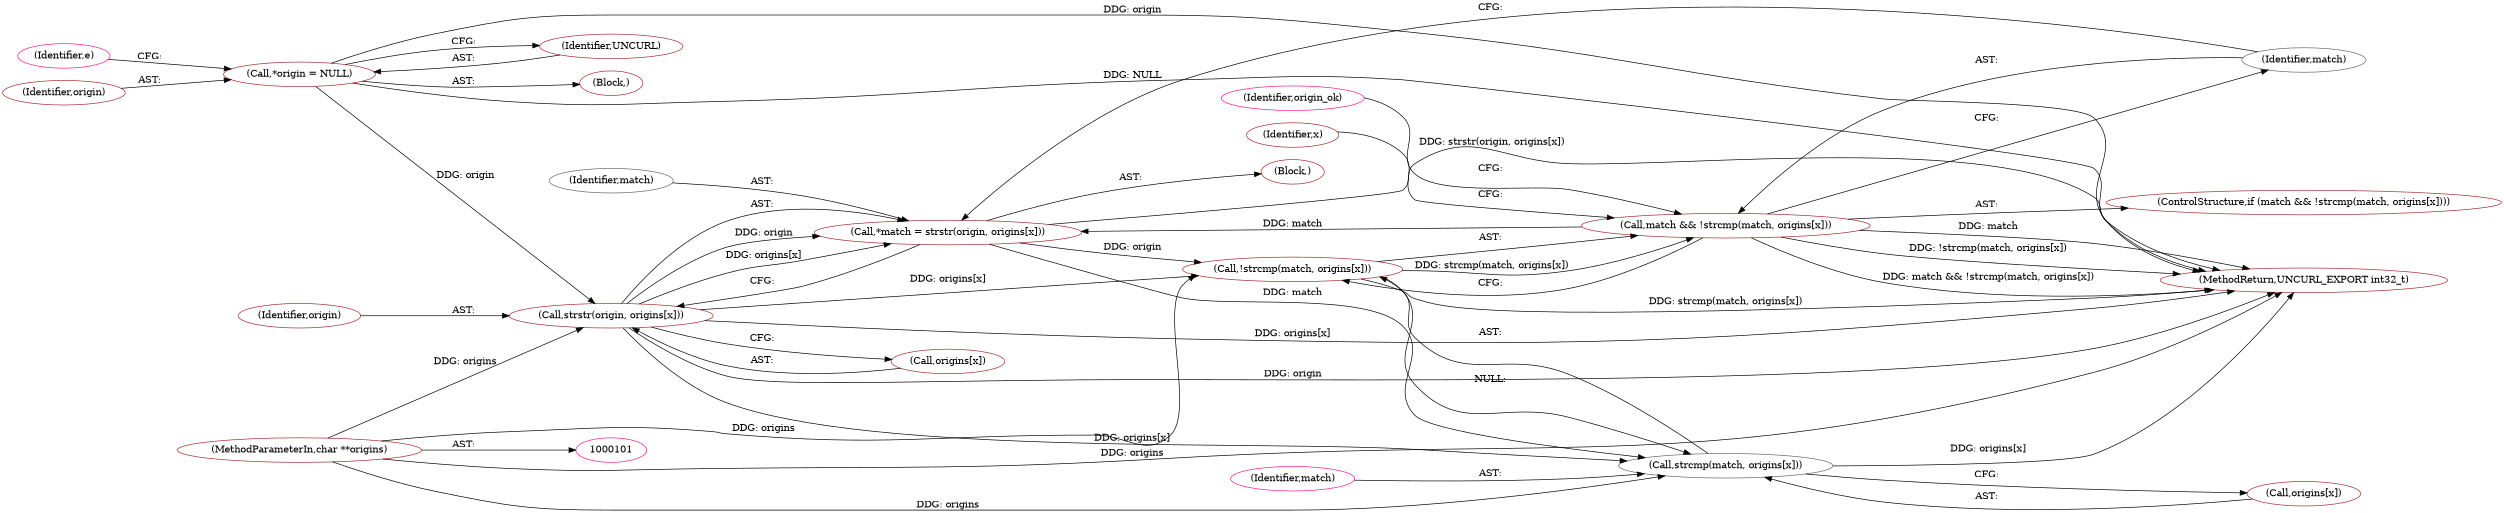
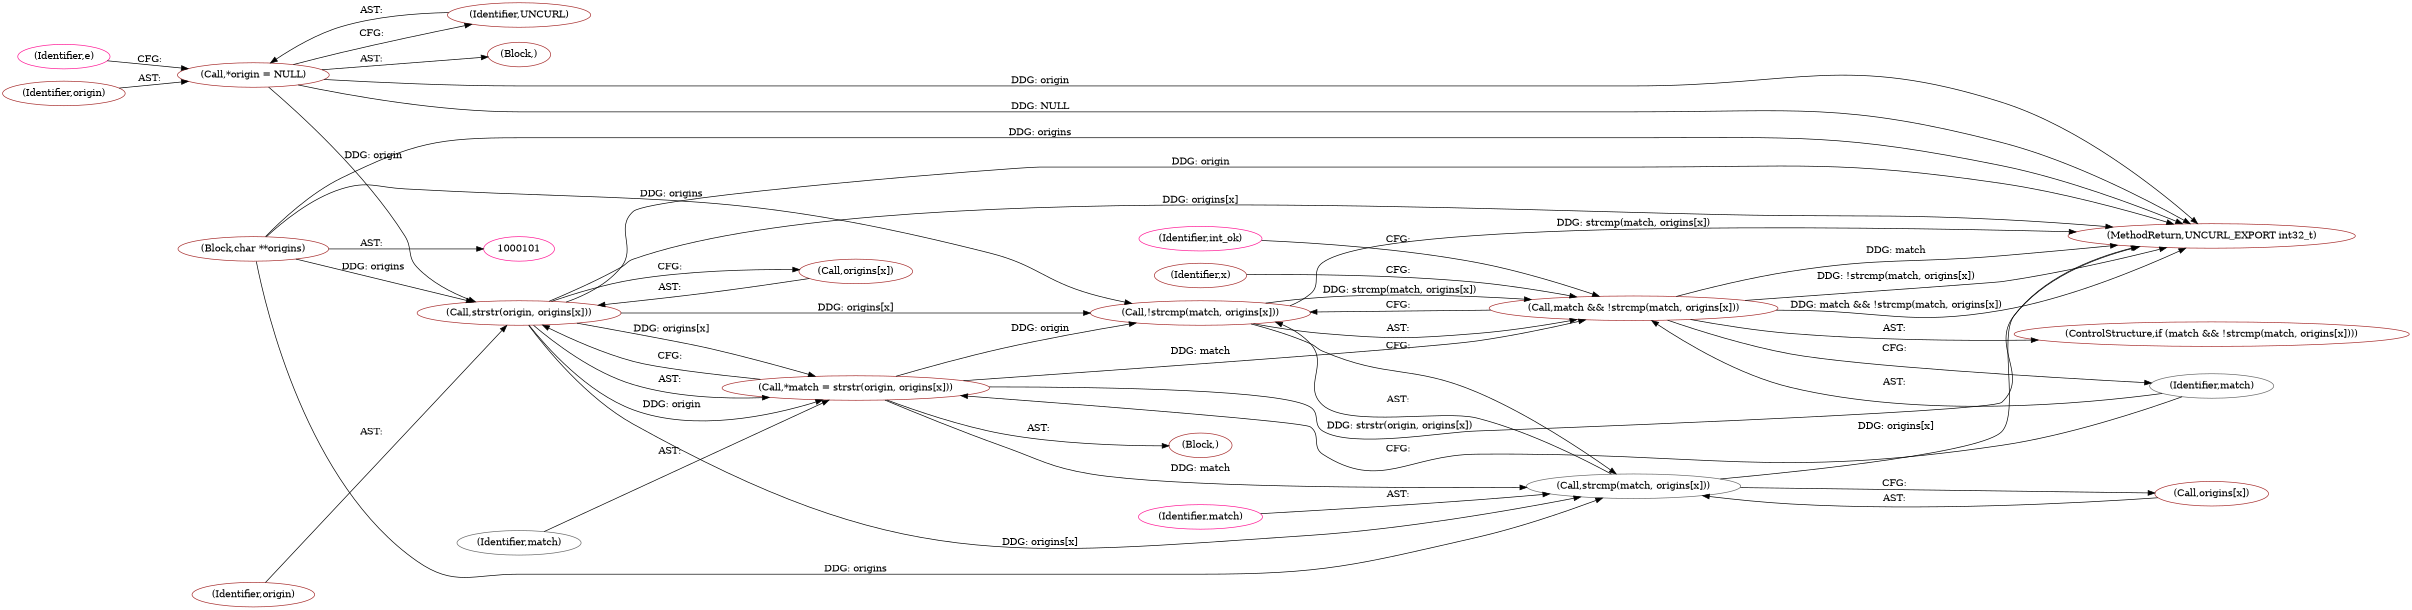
node "(Identifier,origin_ok)": label "(Identifier,origin_ok)" -> "(Identifier,int_ok)"
edge "(Call,match && !strcmp(match, origins[x]))" -> "(Call,*match = strstr(origin, origins[x]))": reversed
edge "(Call,!strcmp(match, origins[x]))" -> "(Call,strcmp(match, origins[x]))": label "NULL: " -> "CFG: "
node "(MethodParameterIn,char **origins)": label "(MethodParameterIn,char **origins)" -> "(Block,char **origins)"
